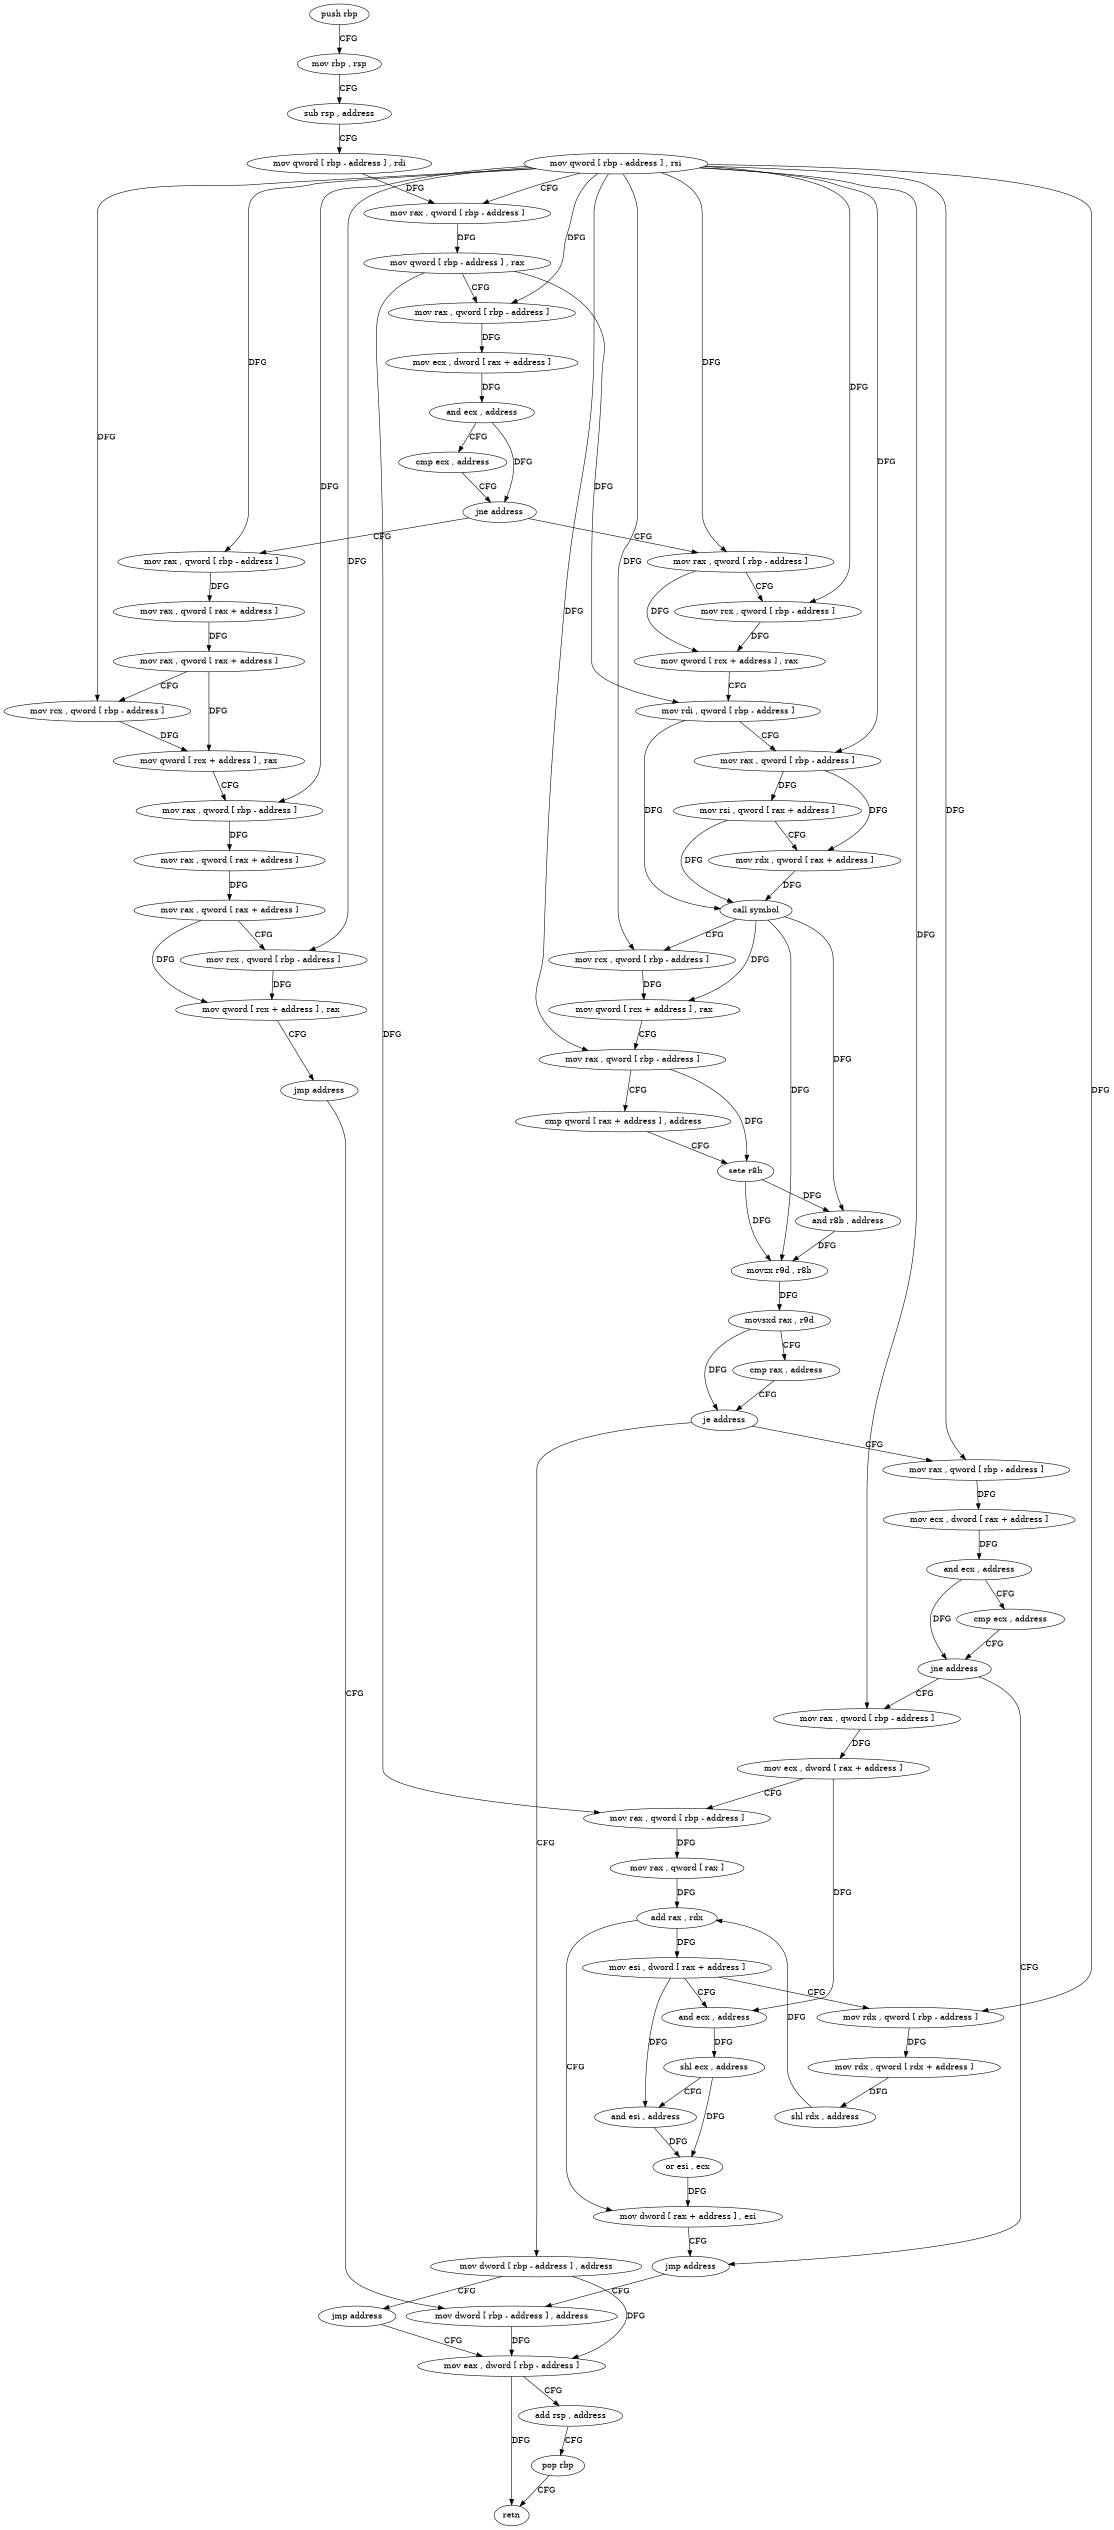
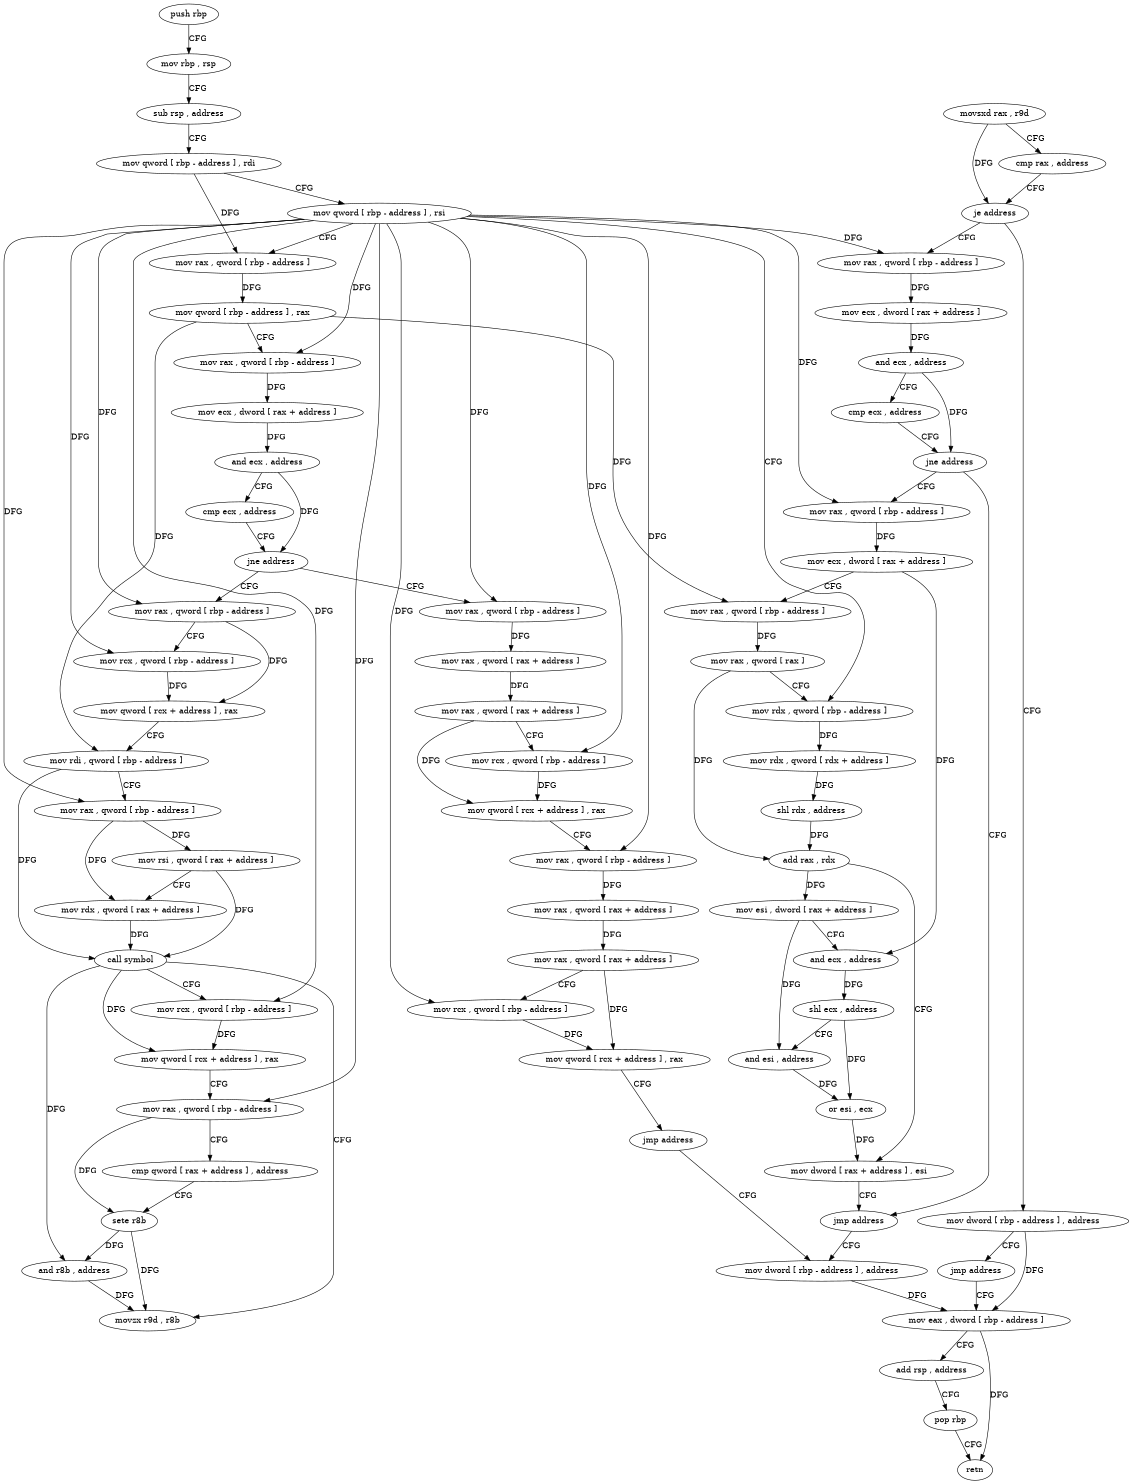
edge "mov qword [ rbp - address ] , rdi" -> "mov qword [ rbp - address ] , rsi": added, label "CFG"
edge "call symbol" -> "movzx r9d , r8b": label "DFG" -> "CFG"
edge "mov qword [ rbp - address ] , rsi" -> "mov rdx , qword [ rbp - address ]": label "DFG" -> "CFG"
edge "movzx r9d , r8b" -> "movsxd rax , r9d": removed, label "DFG"
edge "mov esi , dword [ rax + address ]" -> "mov rdx , qword [ rbp - address ]": now "mov rax , qword [ rax ]" -> "mov rdx , qword [ rbp - address ]"
